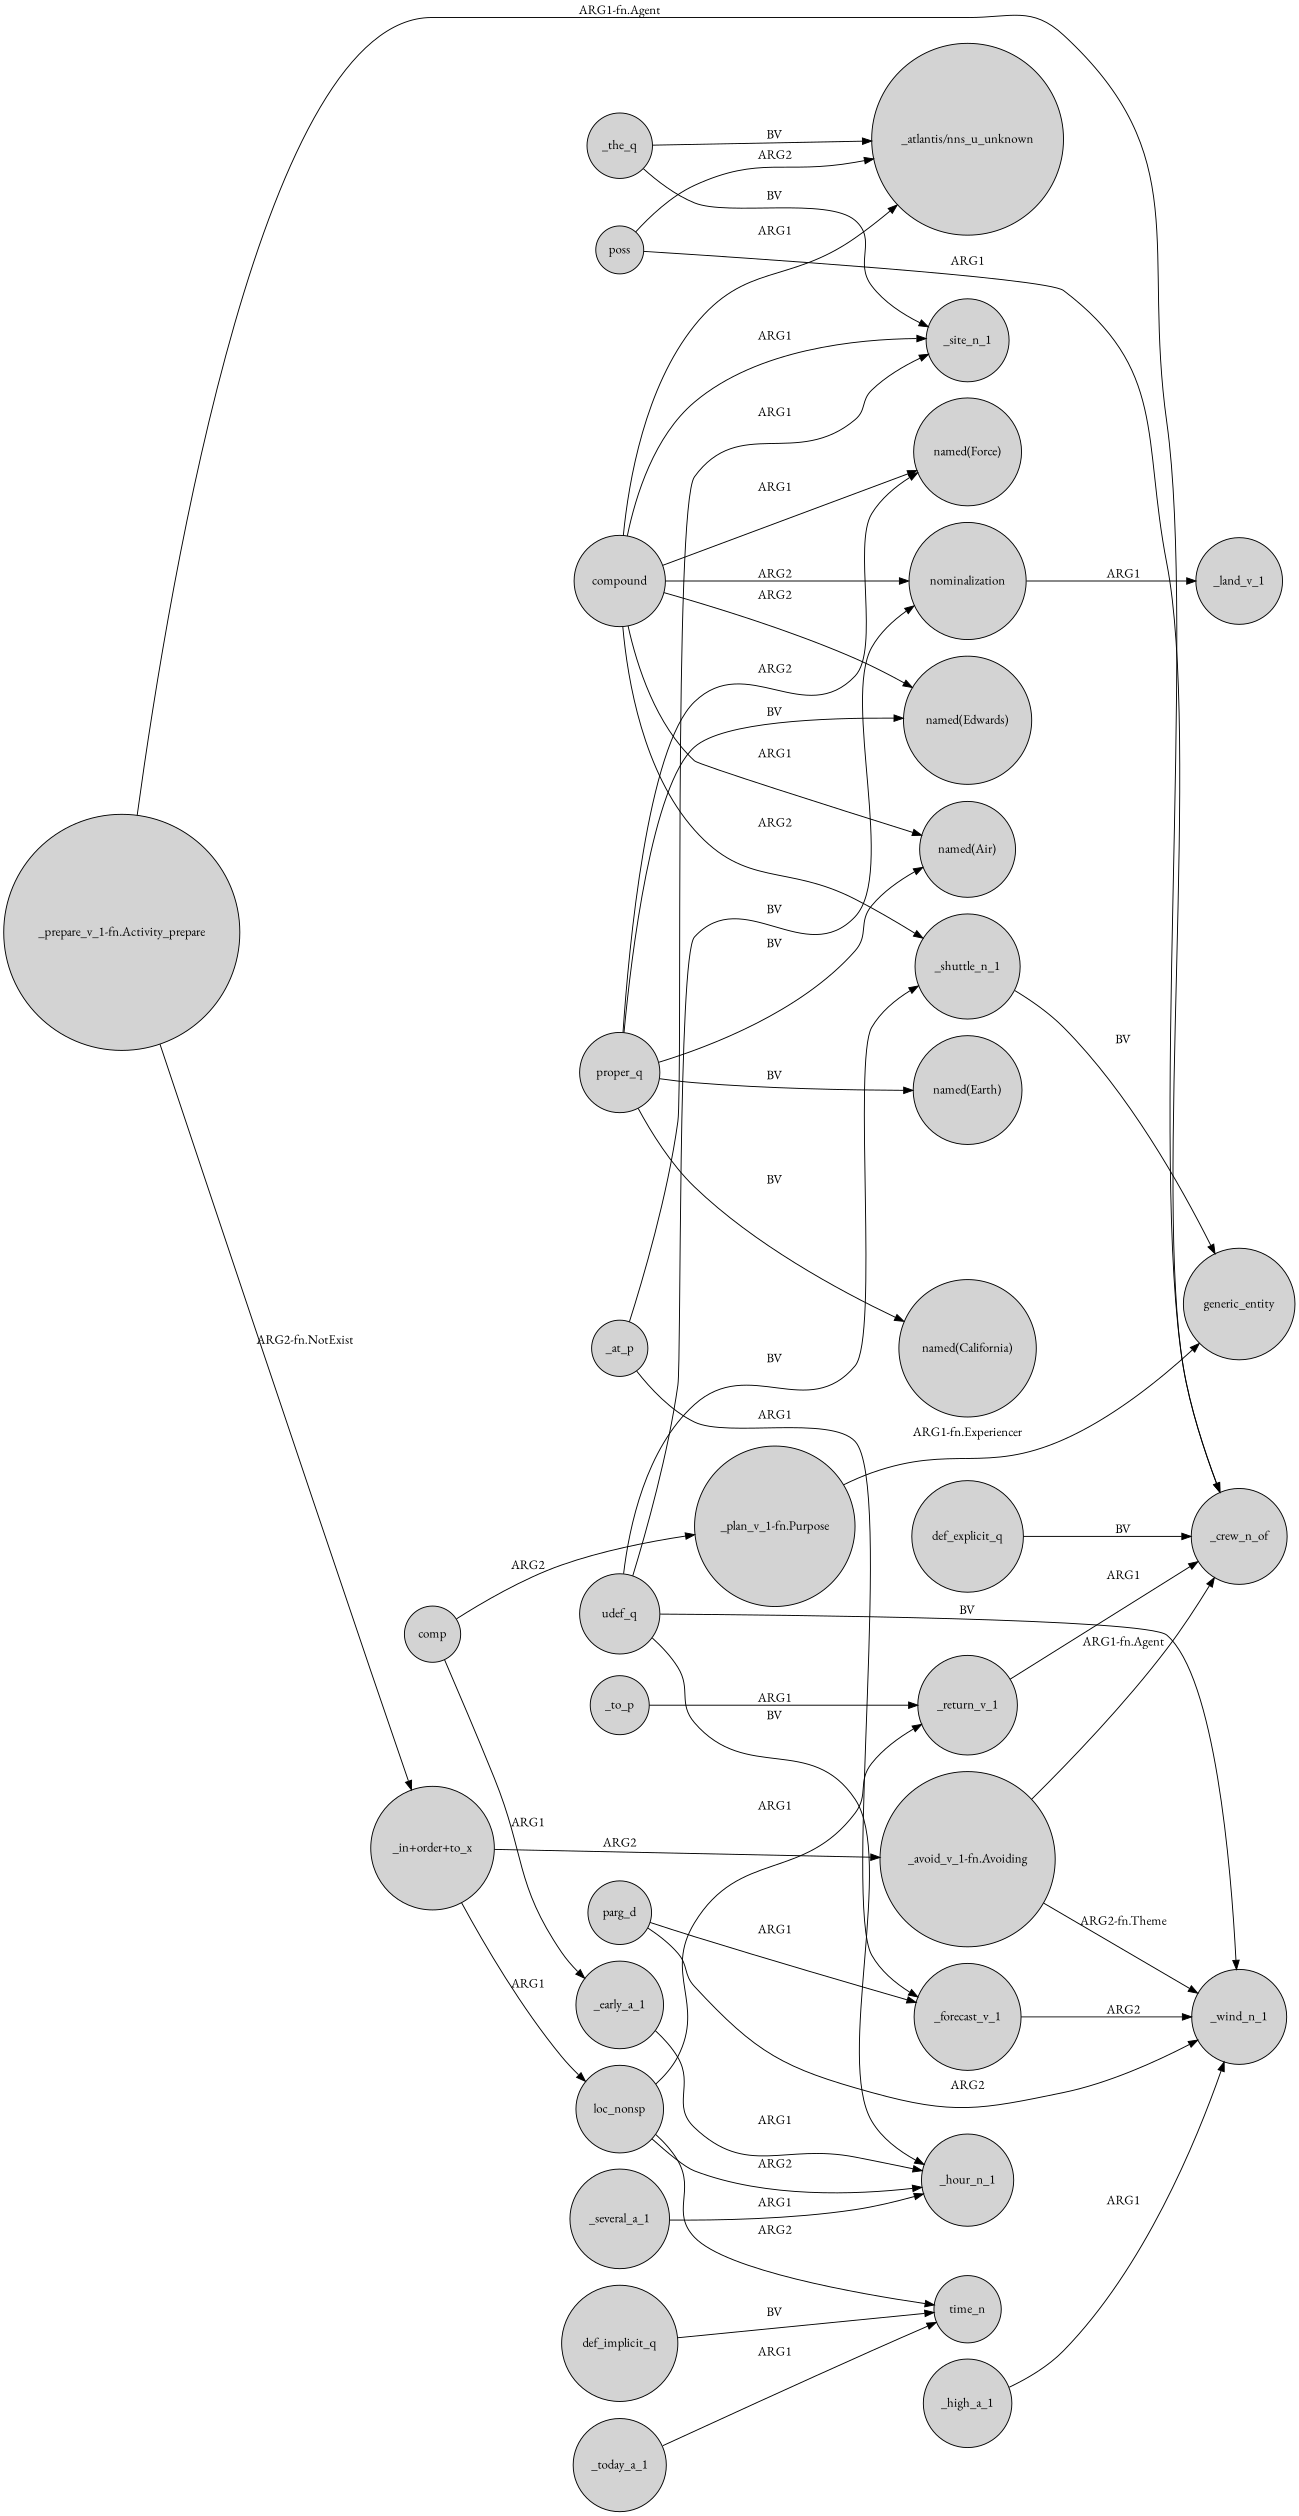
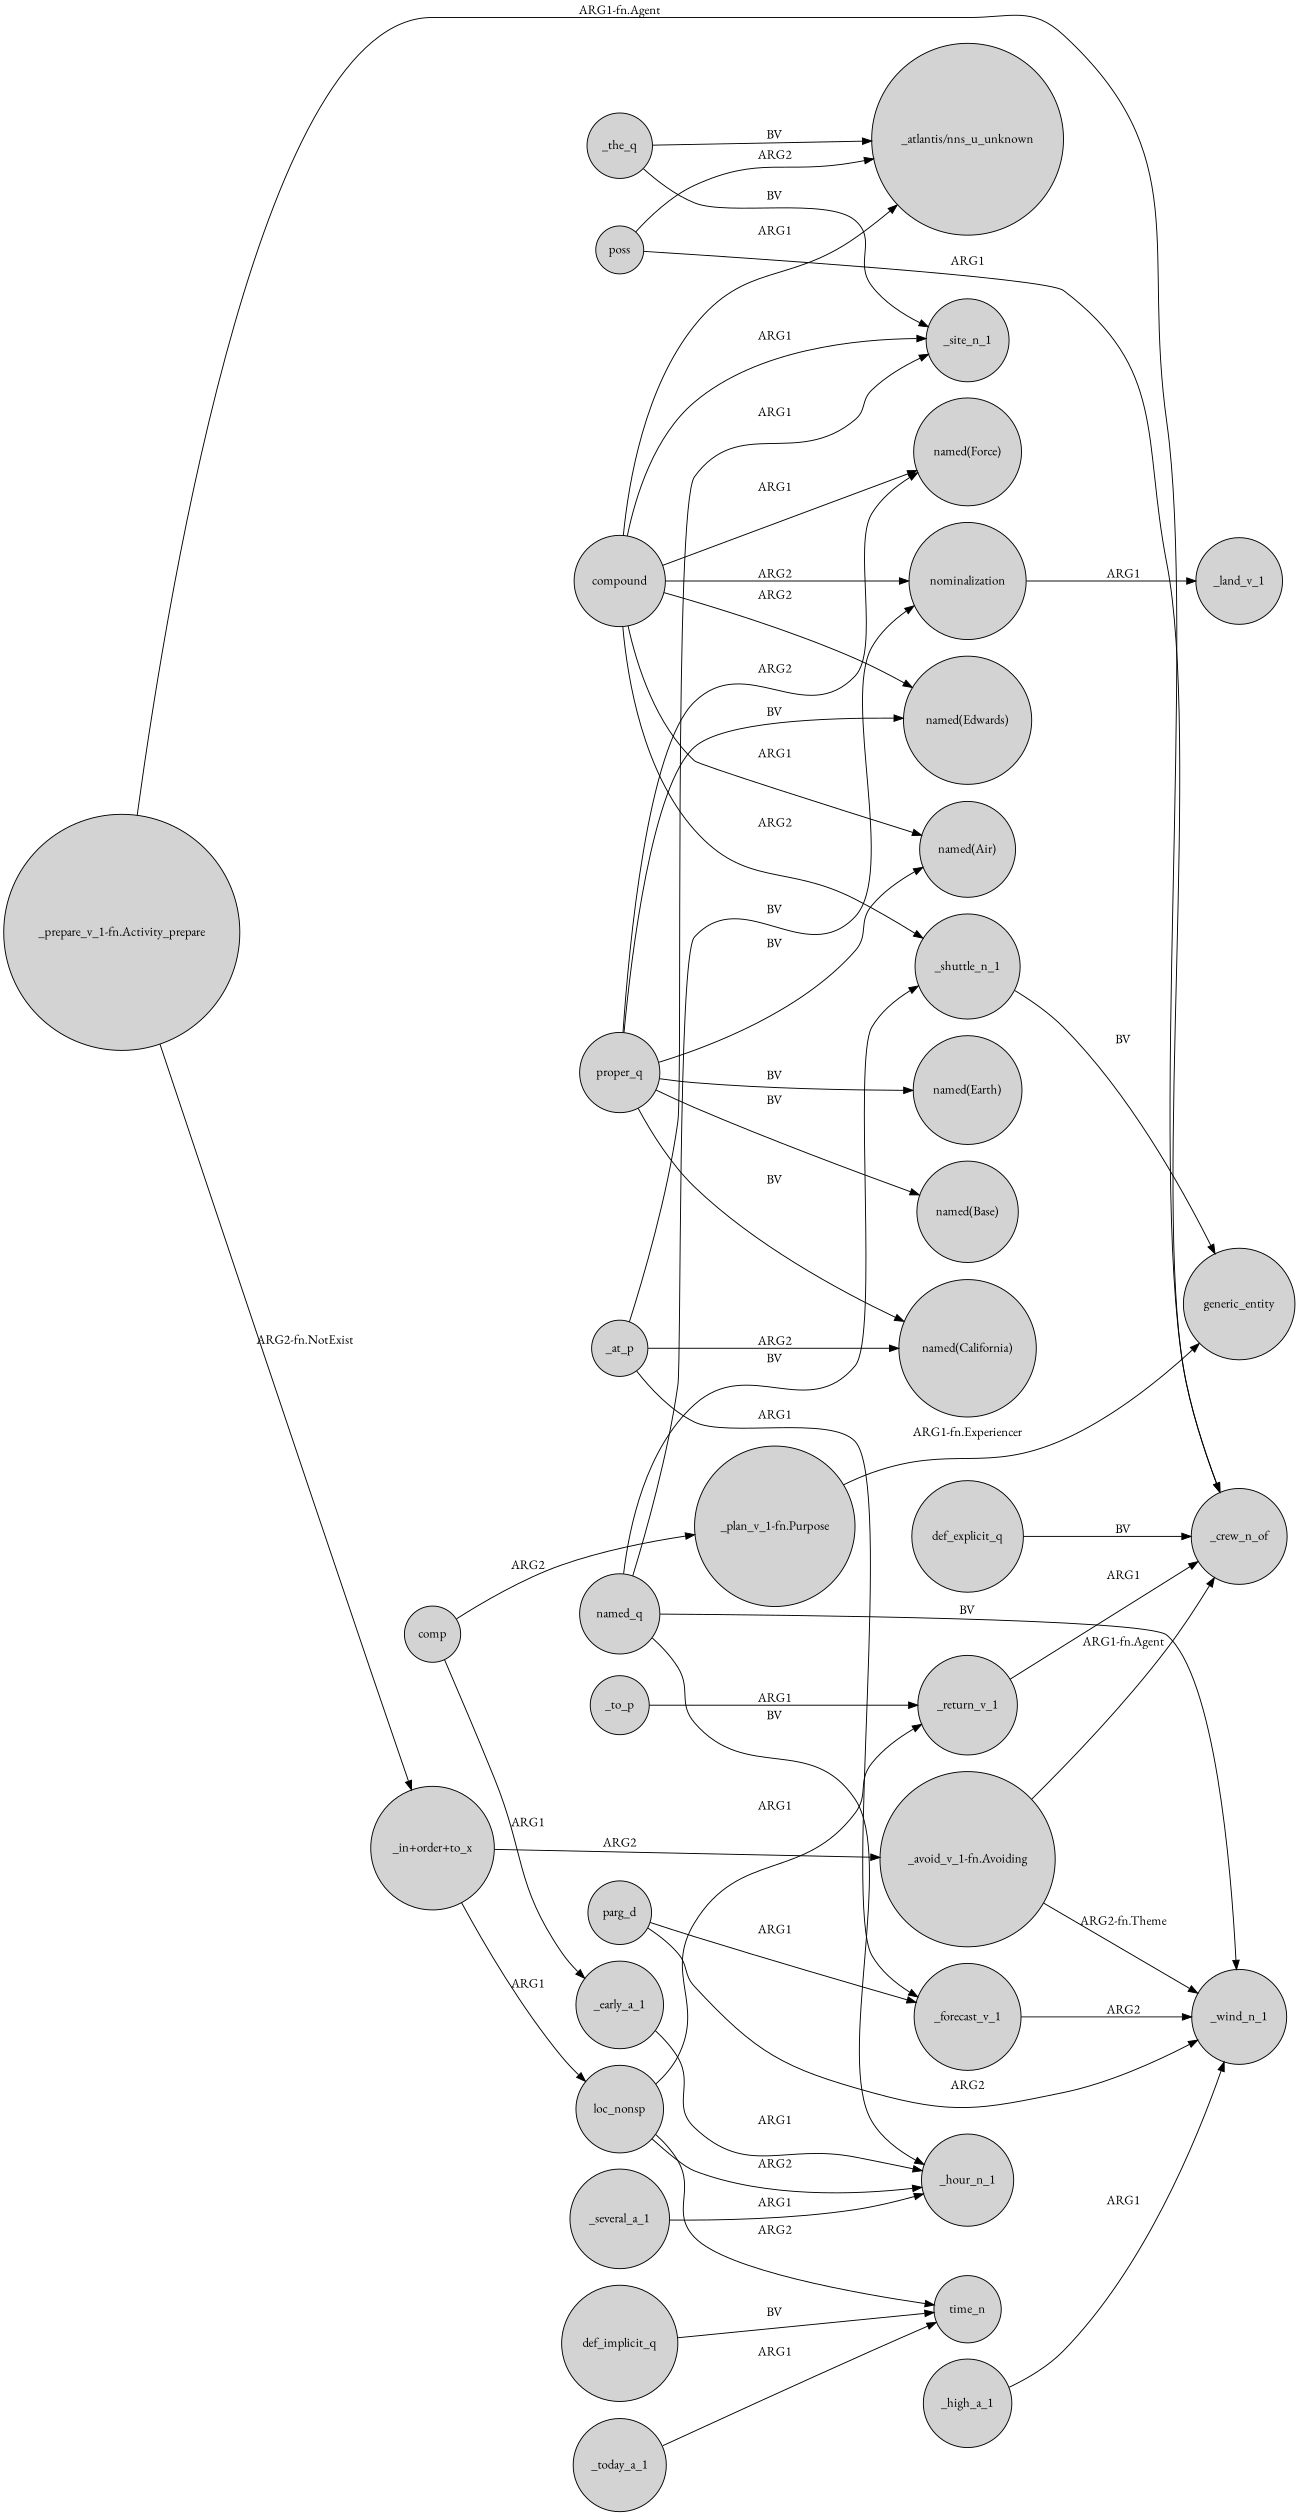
node "named(Base)": added
edge "_at_p" -> "named(California)": added, label "ARG2"
node "udef_q": label "udef_q" -> "named_q"
